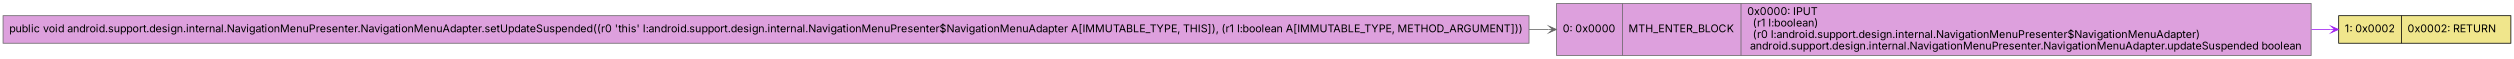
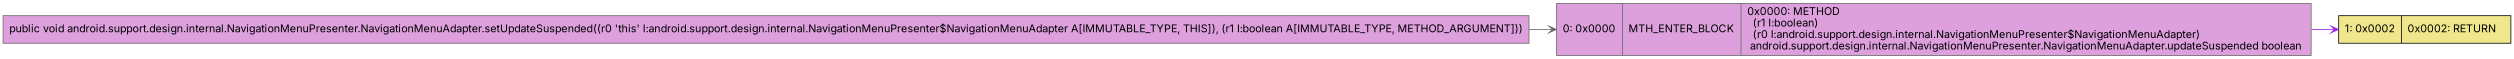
node "0: 0x0000": text "0x0000: IPUT" -> "0x0000: METHOD"
